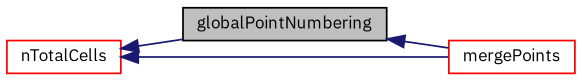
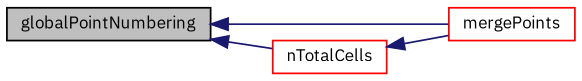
edge "globalPointNumbering" -> "nTotalCells": reversed
